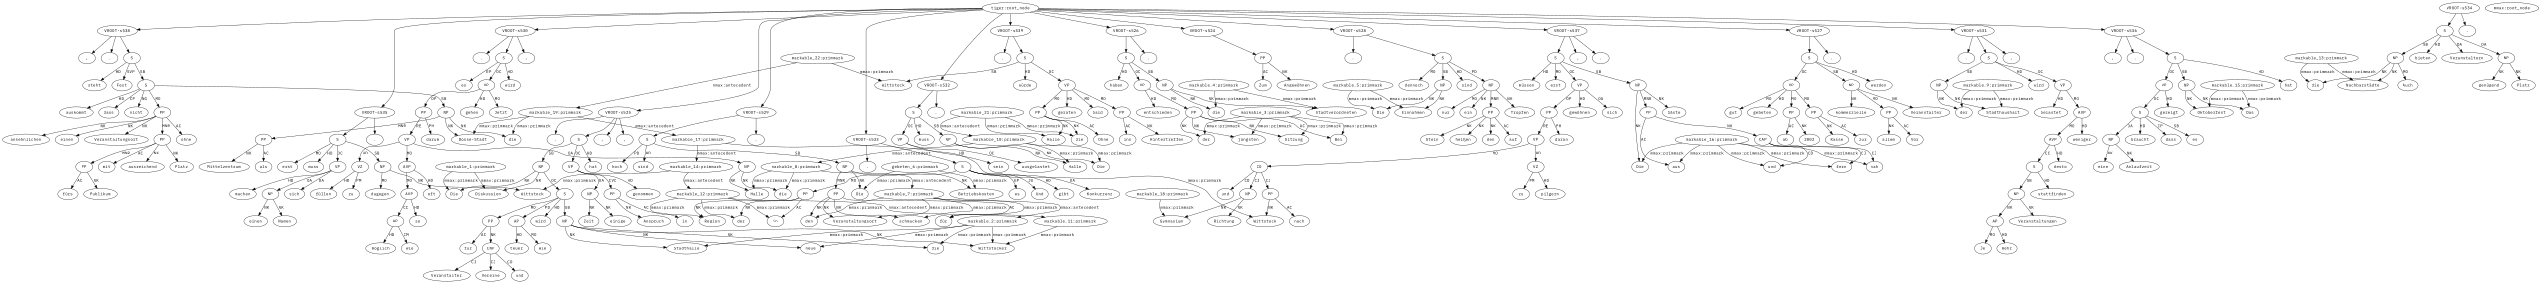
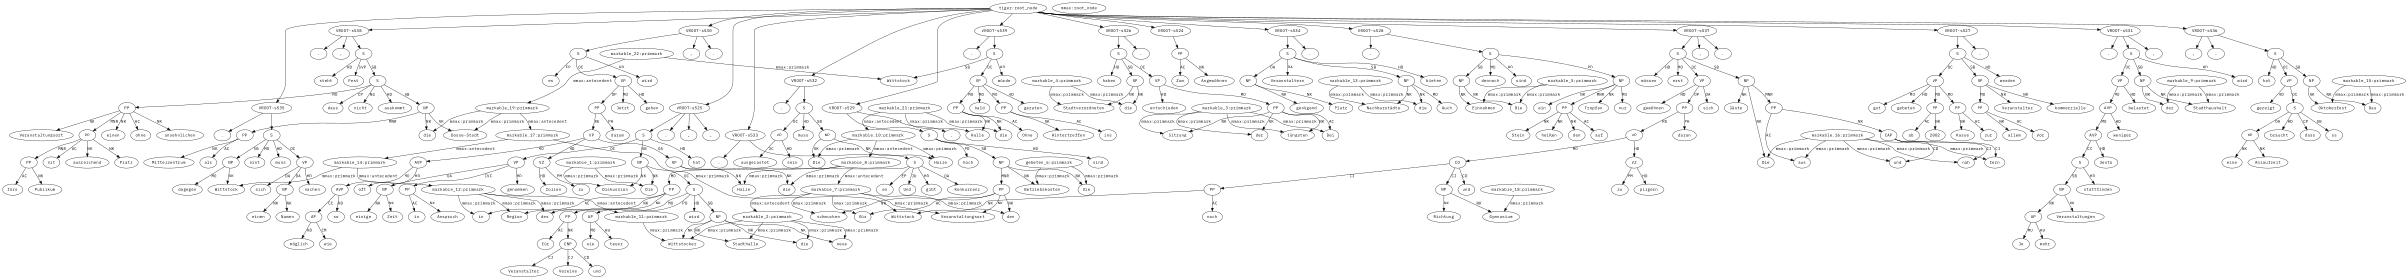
edge "tiger:root_node" -> "VROOT-s534": added
